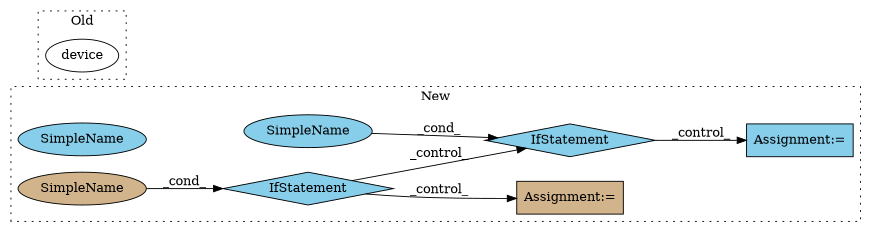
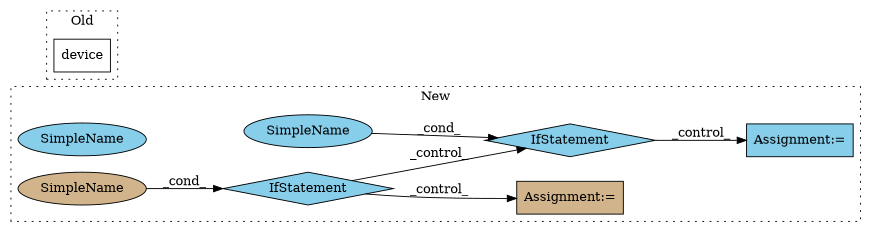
node "device": shape ellipse -> box
